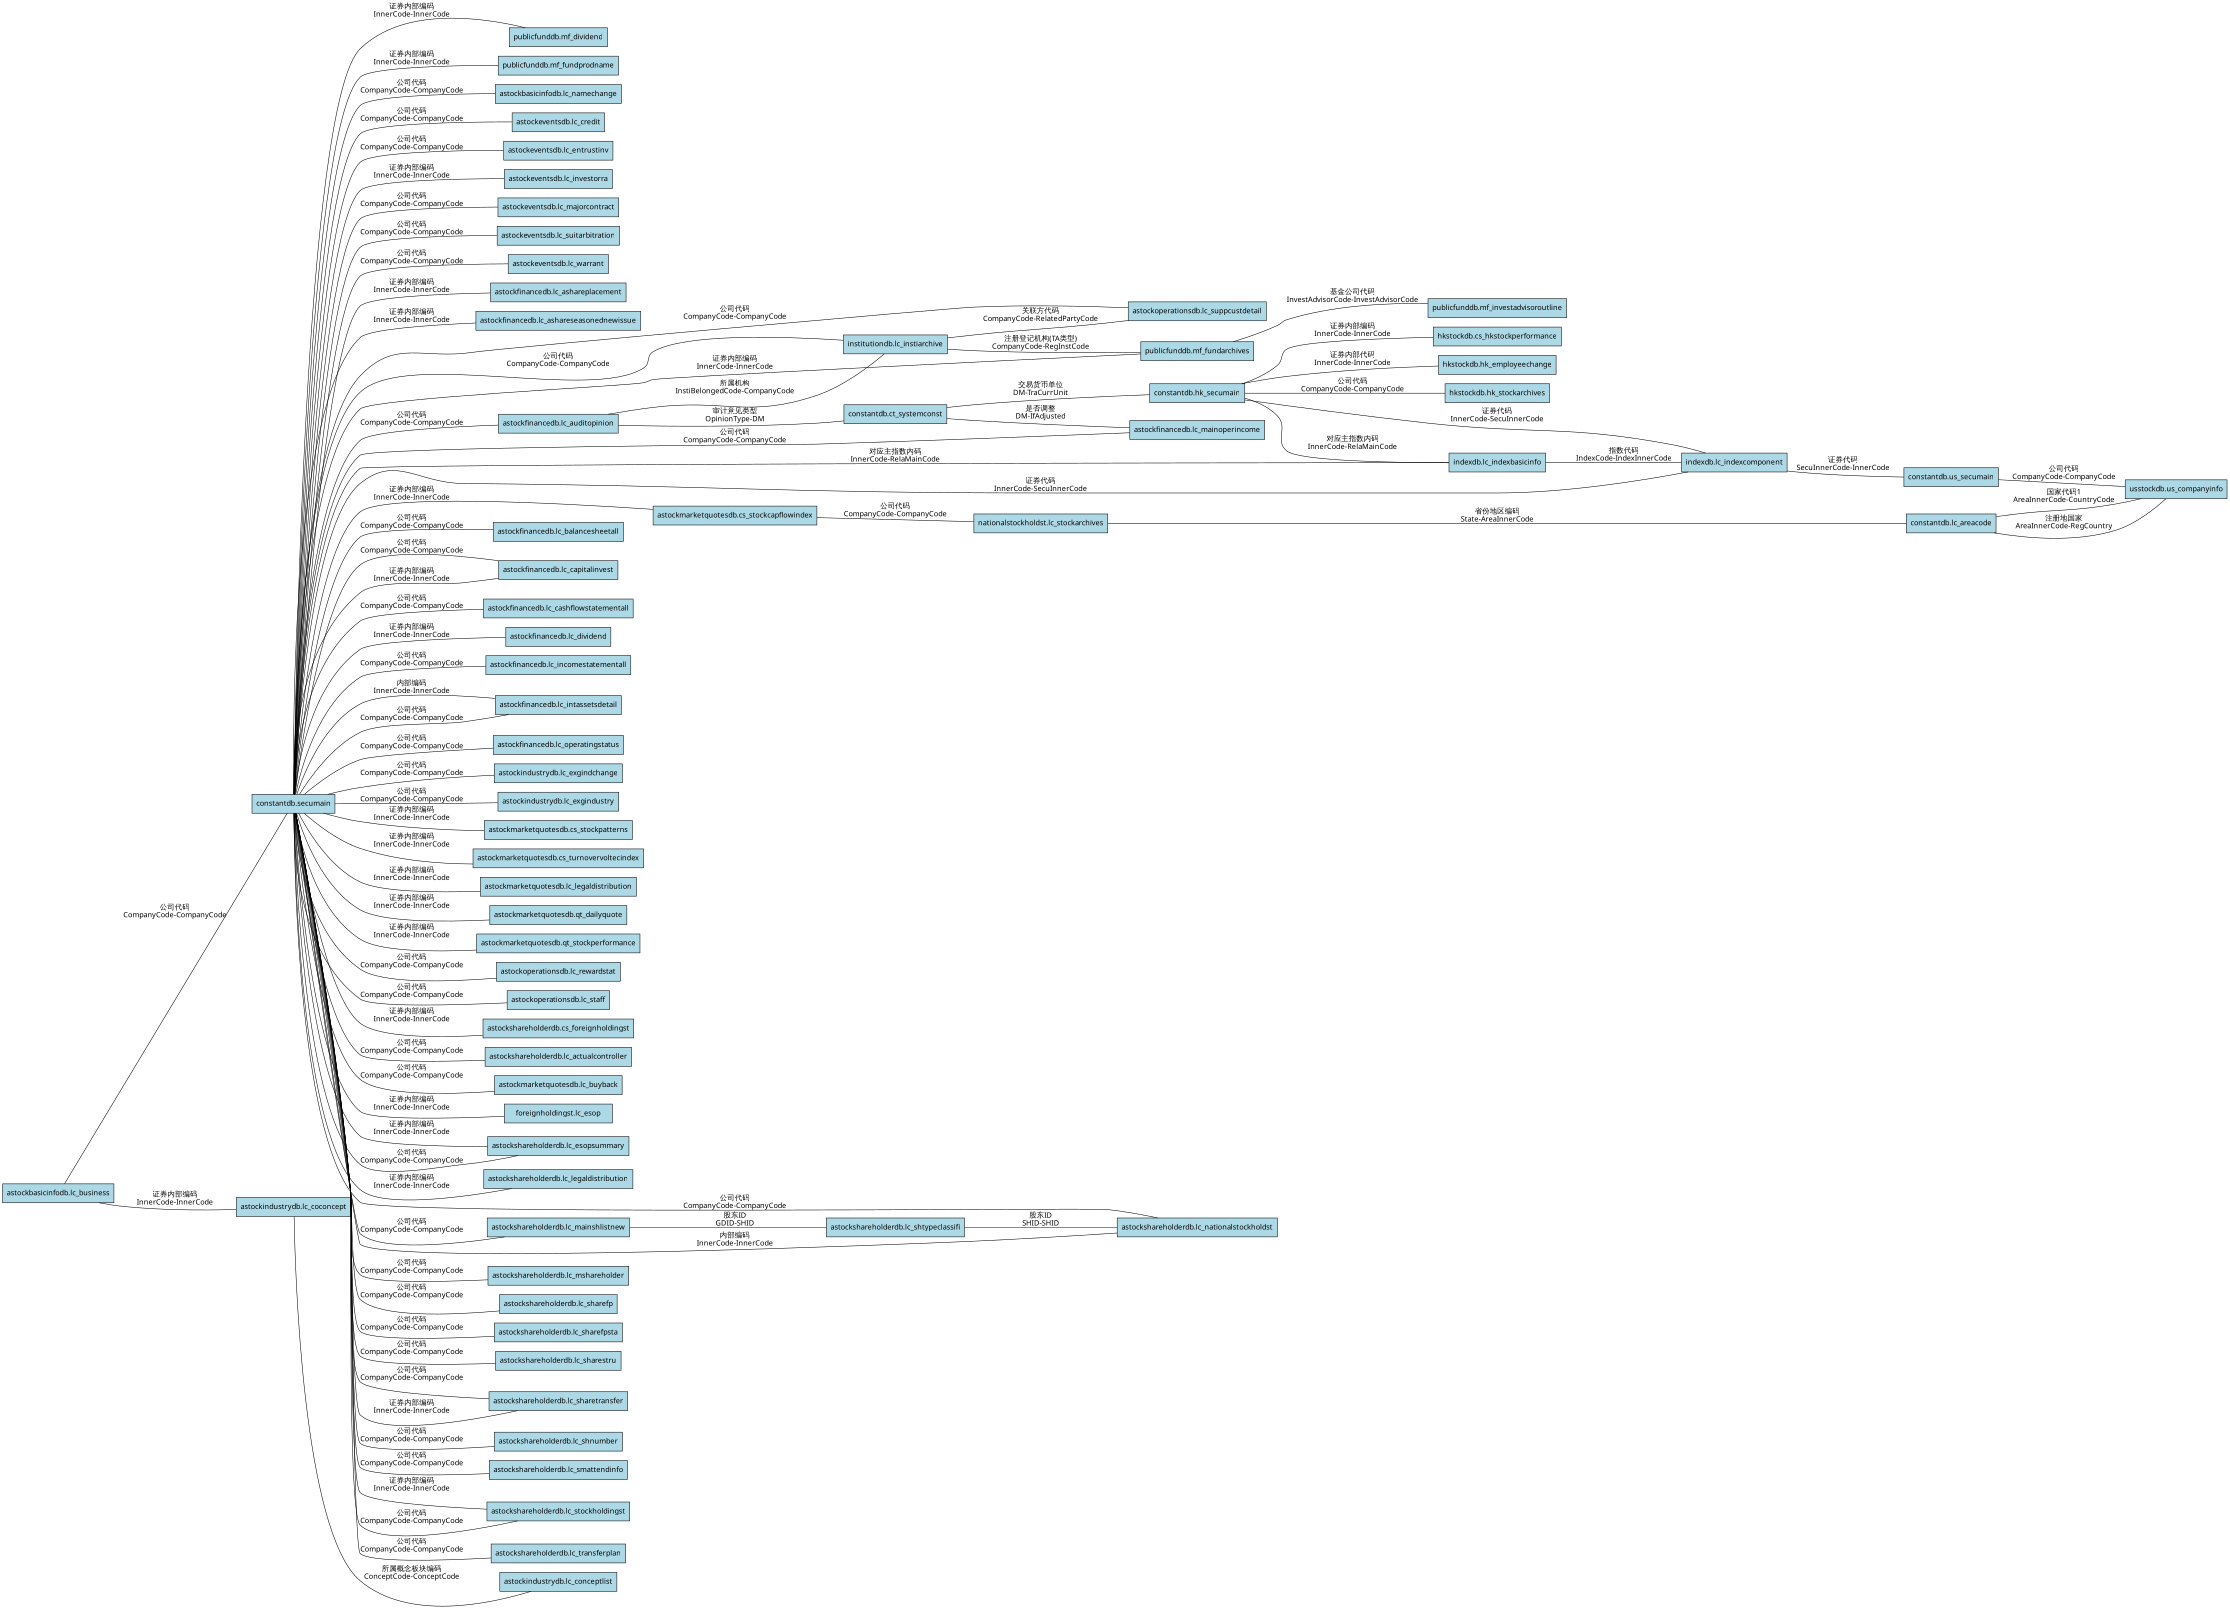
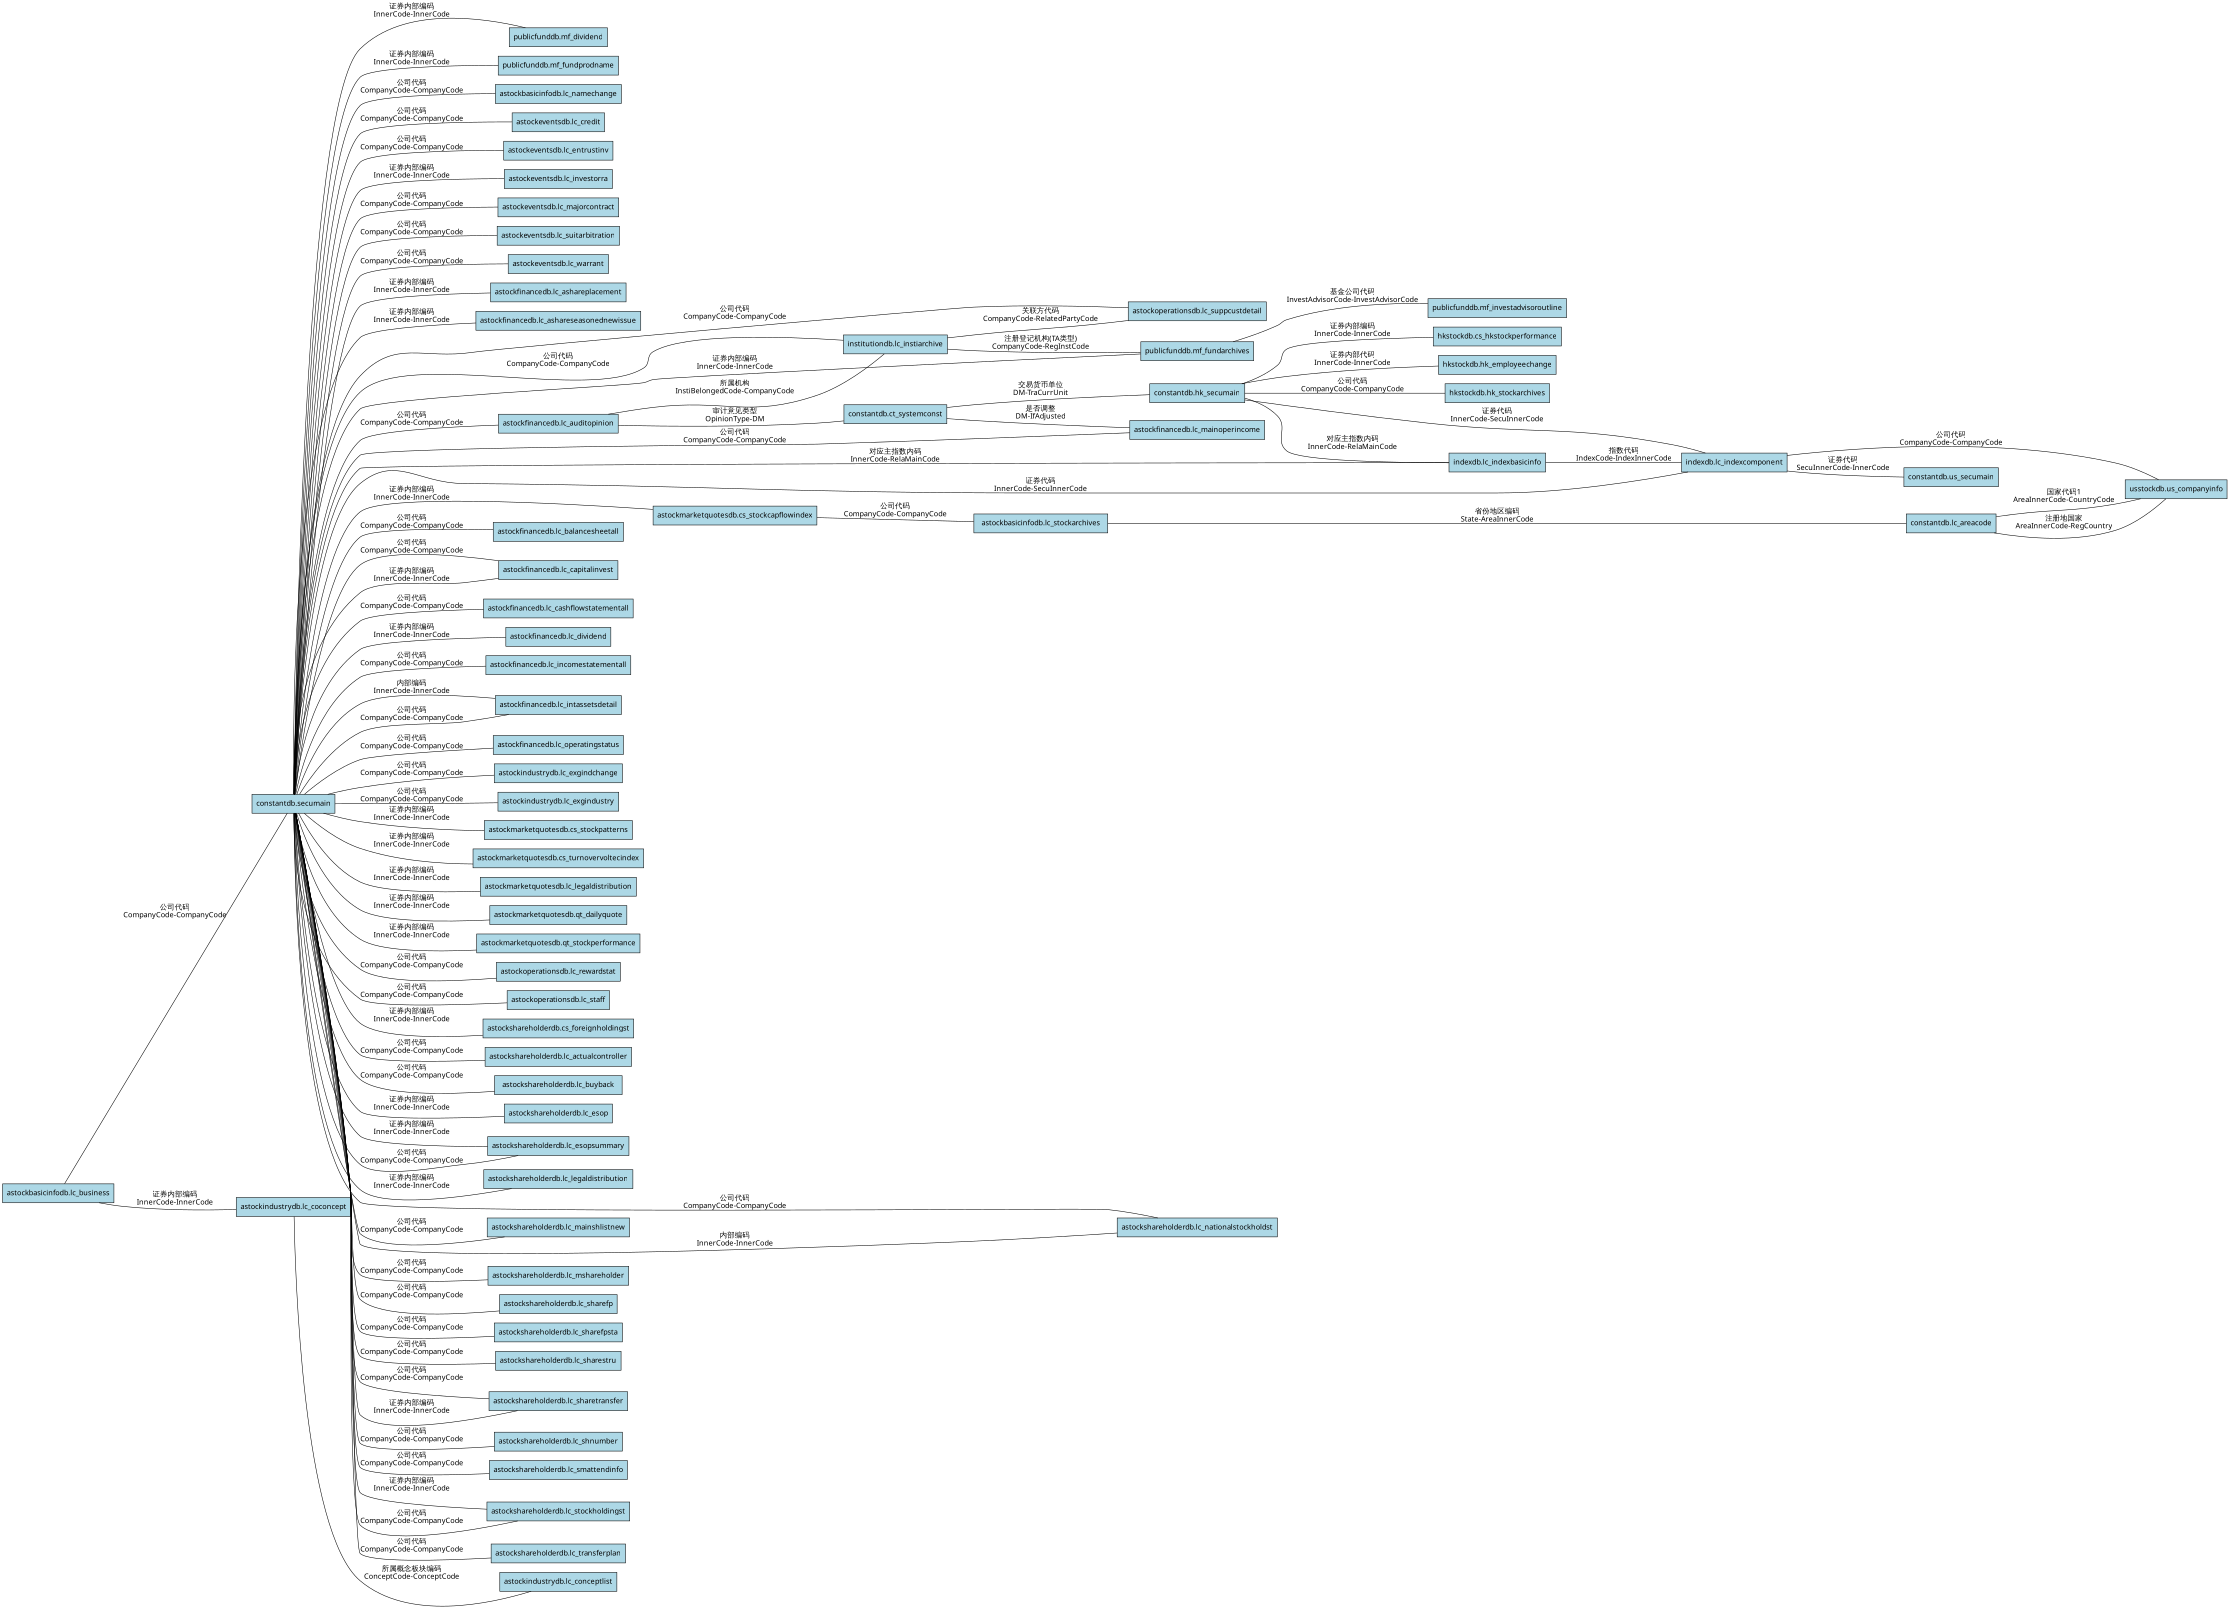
edge "constantdb.us_secumain" -- "usstockdb.us_companyinfo": now "indexdb.lc_indexcomponent" -- "usstockdb.us_companyinfo"
node "nationalstockholdst.lc_stockarchives": label "nationalstockholdst.lc_stockarchives" -> "astockbasicinfodb.lc_stockarchives"
node "astockmarketquotesdb.lc_buyback": label "astockmarketquotesdb.lc_buyback" -> "astockshareholderdb.lc_buyback"
node "foreignholdingst.lc_esop": label "foreignholdingst.lc_esop" -> "astockshareholderdb.lc_esop"
node "astockshareholderdb.lc_shtypeclassifi": removed
